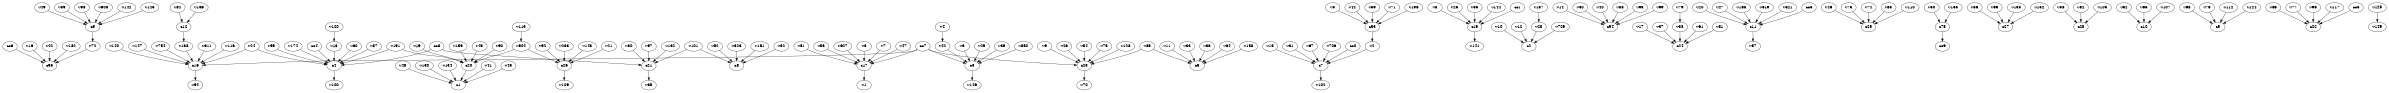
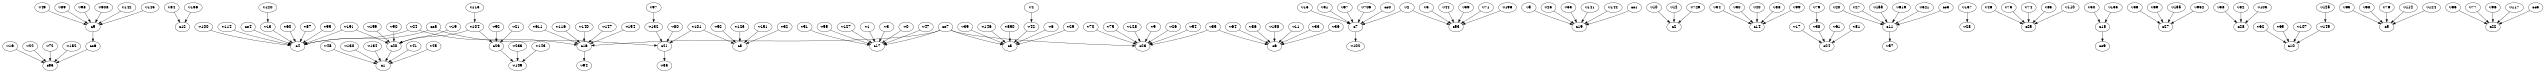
node "v14": label "v14" -> "v34"
node "v93": removed
node "v152": label "v152" -> "v952"
node "v63": added
node "v86": added
node "c94": label "c94" -> "c14"
node "v37": removed
node "c78": label "c78" -> "c18"
edge "c9" -> "v72": now "c9" -> "co6"
edge "c53" -> "v2": reversed
edge "c19" -> "v141": reversed
edge "v28" -> "c2": removed
edge "v149" -> "c10": added
node "v754": label "v754" -> "v154"
node "v138": removed
node "v174": label "v174" -> "v114"
node "v43": removed
node "v904": label "v904" -> "v104"
node "v323": label "v323" -> "v123"
node "v627": label "v627" -> "v127"
node "v7": label "v7" -> "v0"
edge "v233" -> "c26": now "v233" -> "v109"
edge "v143" -> "c26": now "v143" -> "v109"
edge "v97" -> "c21": now "v97" -> "v132"
edge "c4" -> "v100": reversed
edge "c17" -> "v1": reversed
edge "c3" -> "v146": reversed
edge "c23" -> "v70": reversed
